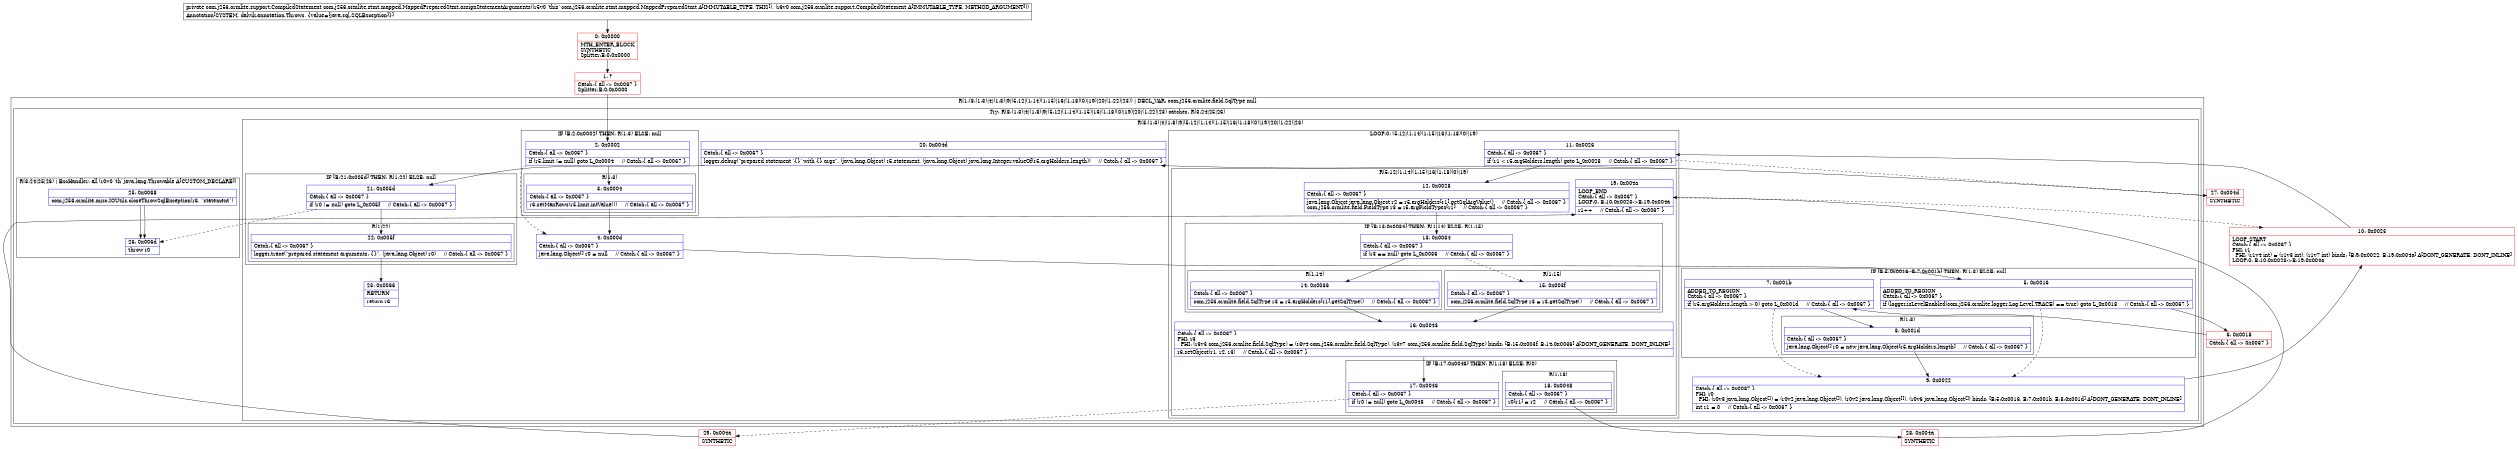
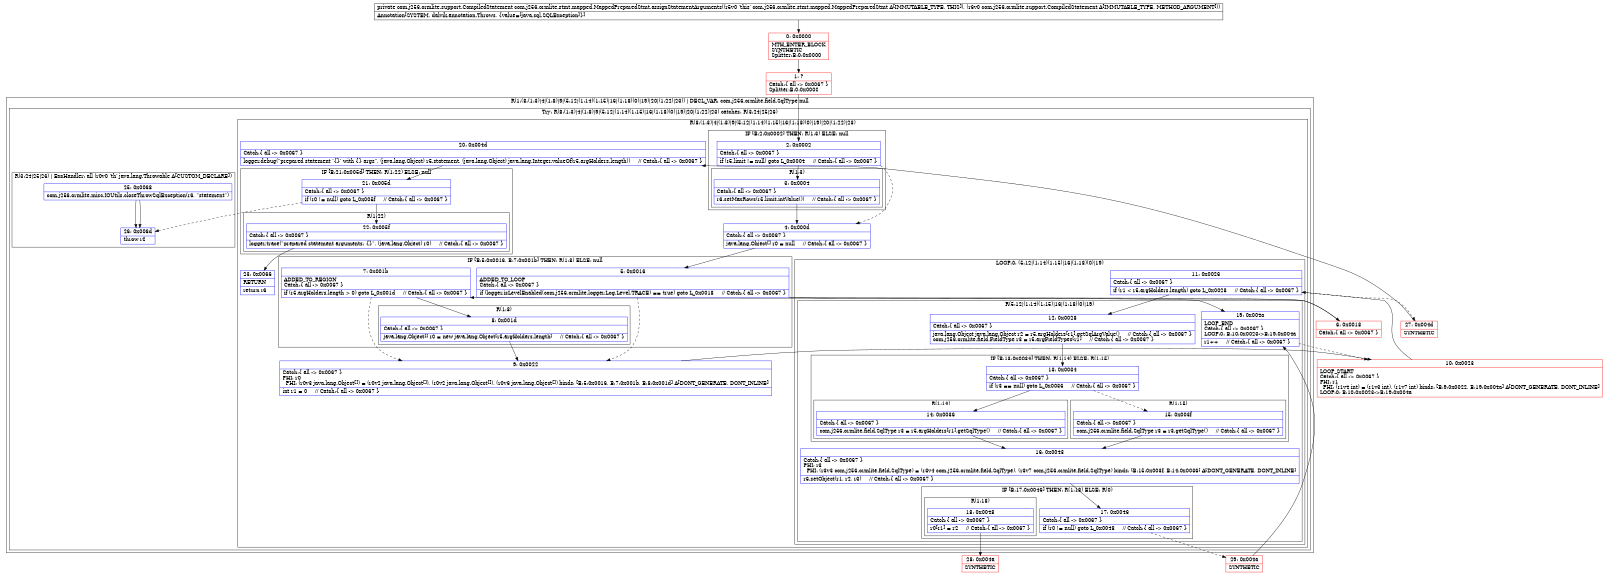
edge "28: 0x004a" -> "19: 0x004a": now "5: 0x0016" -> "19: 0x004a"
node "5: 0x0016": text "ADDED_TO_REGION" -> "ADDED_TO_LOOP"
